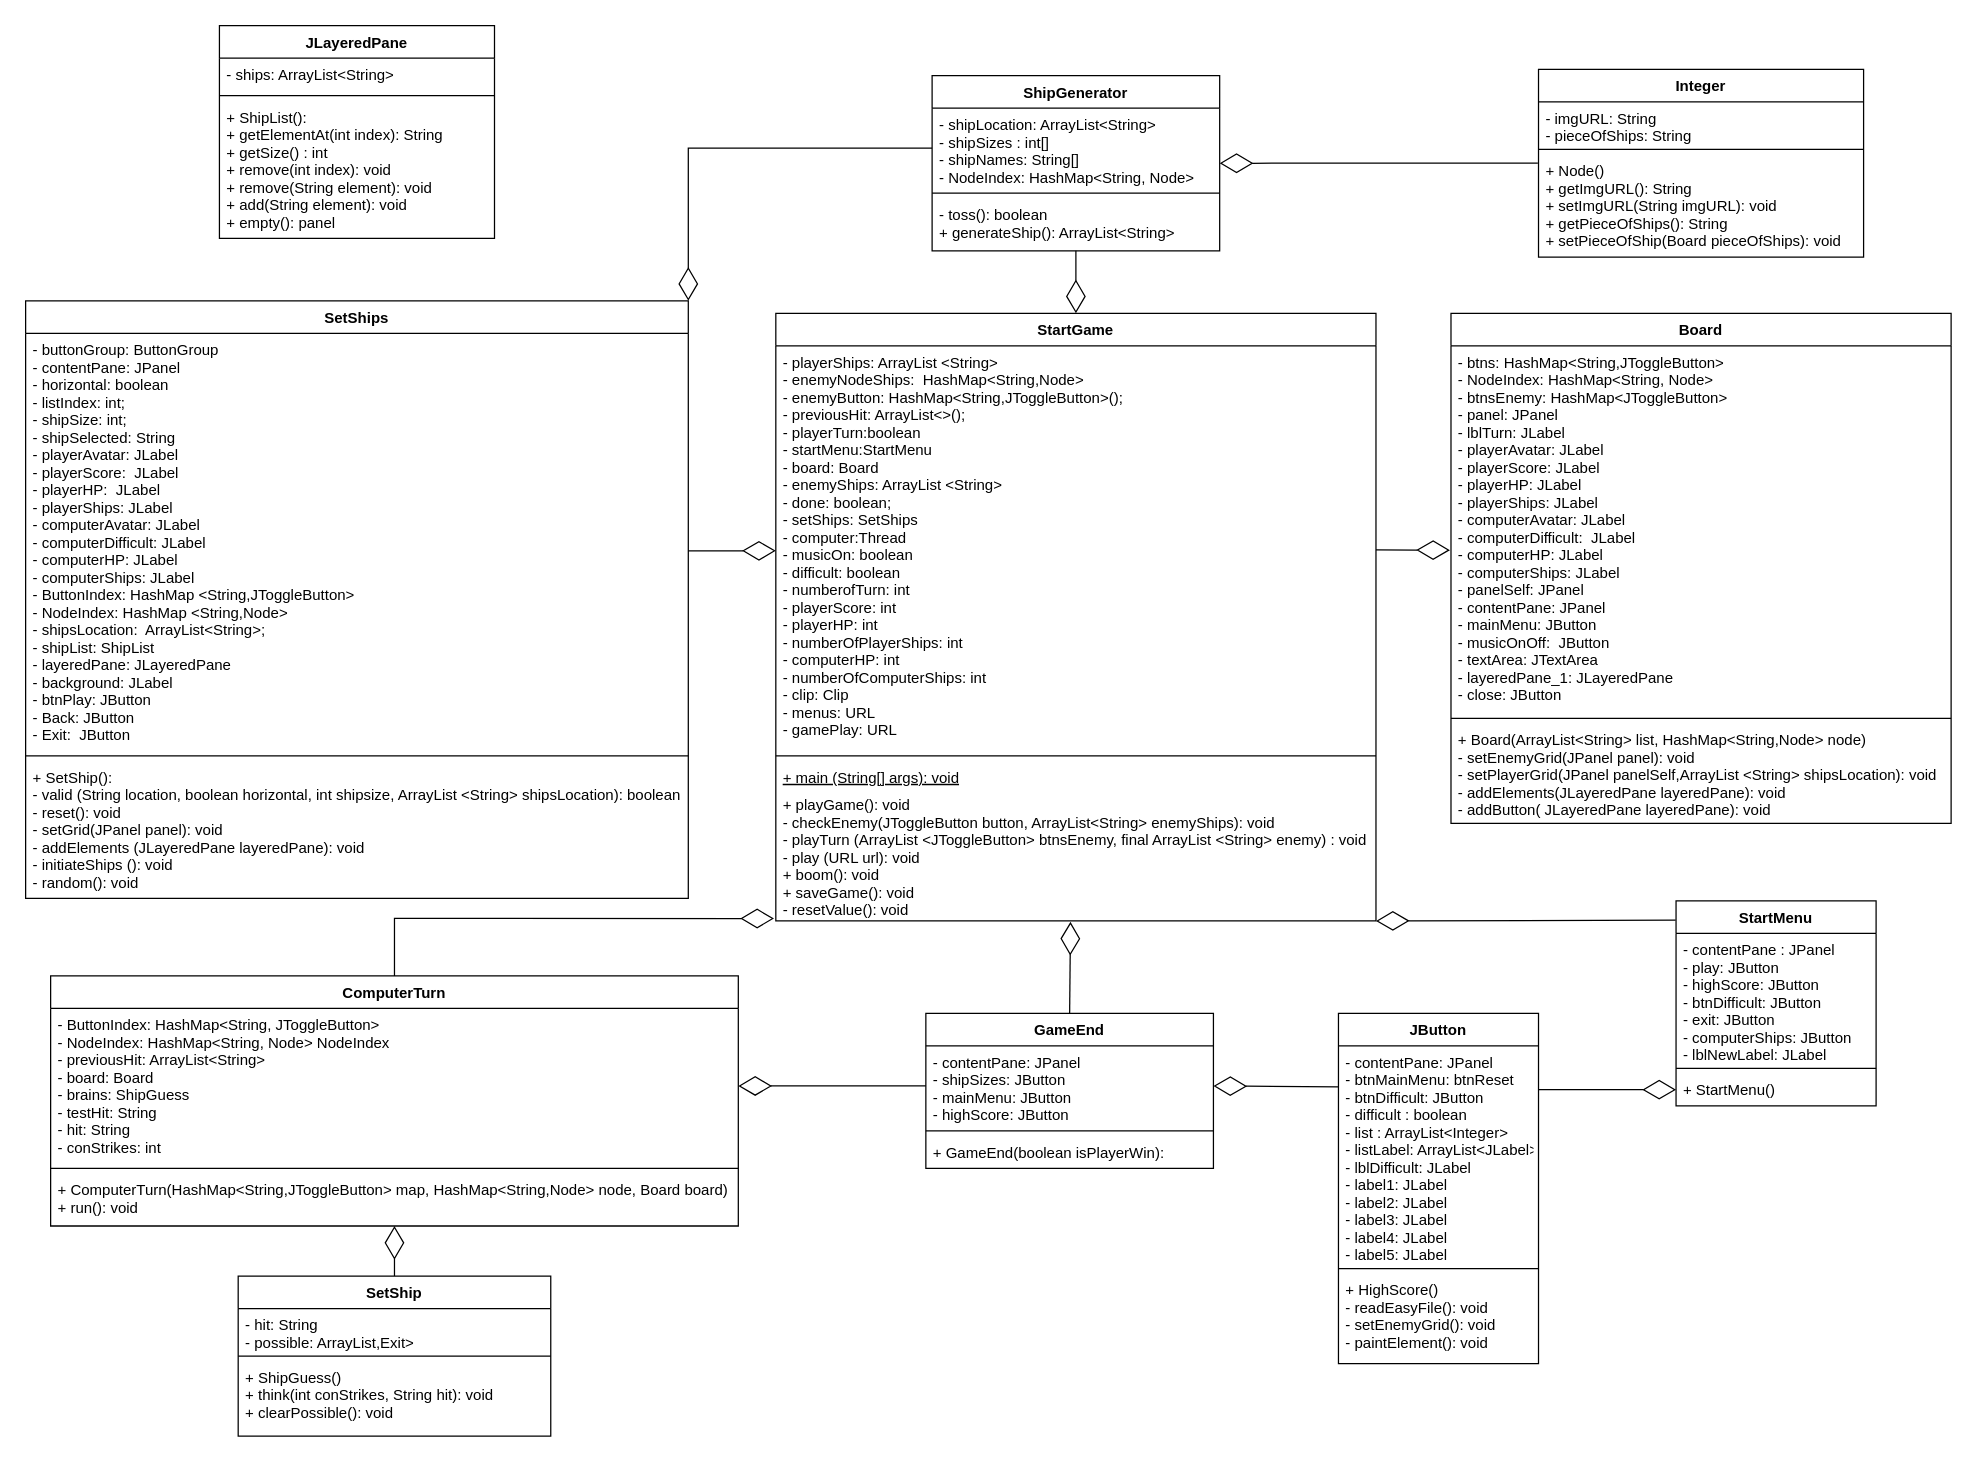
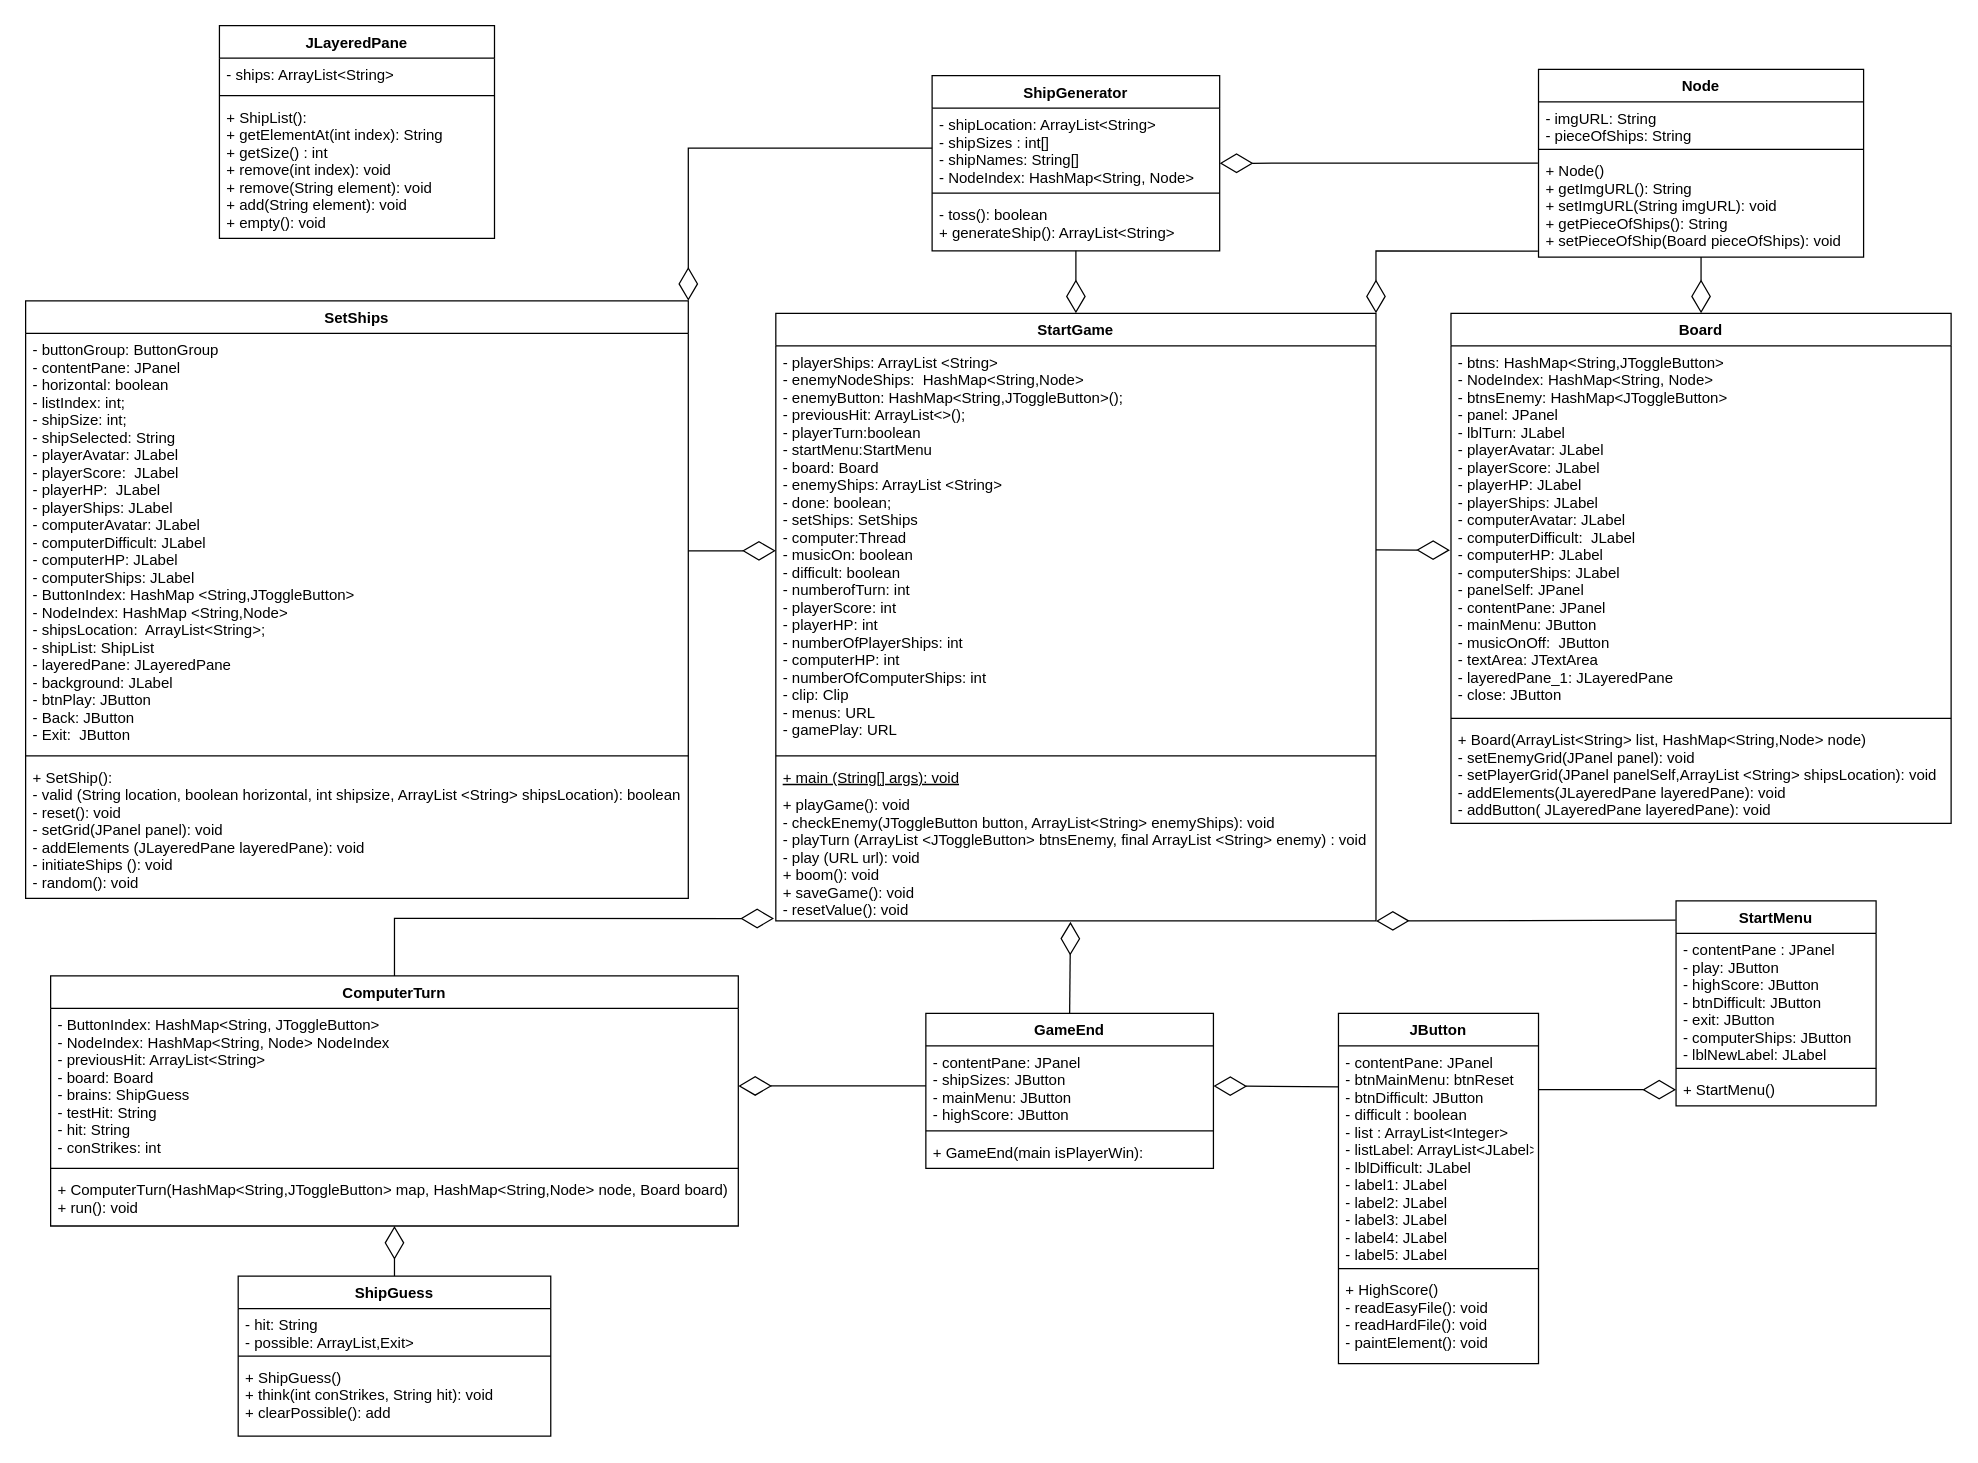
node "Integer": label "Integer" -> "Node"
node "+ ShipList(): + getElementAt(int index): String + getSize() : int + remove(int index): void + remove(String element): void + add(String element): void + empty(): panel": label "+ ShipList(): + getElementAt(int index): String + getSize() : int + remove(int index): void + remove(String element): void + add(String element): void + empty(): panel" -> "+ ShipList(): + getElementAt(int index): String + getSize() : int + remove(int index): void + remove(String element): void + add(String element): void + empty(): void"
edge "+ Node() + getImgURL(): String + setImgURL(String imgURL): void + getPieceOfShips(): String + setPieceOfShip(Board pieceOfShips): void" -> "StartGame": added
edge "+ Node() + getImgURL(): String + setImgURL(String imgURL): void + getPieceOfShips(): String + setPieceOfShip(Board pieceOfShips): void" -> "Board": added
node "+ GameEnd(boolean isPlayerWin):": label "+ GameEnd(boolean isPlayerWin):" -> "+ GameEnd(main isPlayerWin):"
node "+ HighScore() - readEasyFile(): void - setEnemyGrid(): void - paintElement(): void": label "+ HighScore() - readEasyFile(): void - setEnemyGrid(): void - paintElement(): void" -> "+ HighScore() - readEasyFile(): void - readHardFile(): void - paintElement(): void"
node "SetShip": label "SetShip" -> "ShipGuess"
node "+ ShipGuess() + think(int conStrikes, String hit): void + clearPossible(): void": label "+ ShipGuess() + think(int conStrikes, String hit): void + clearPossible(): void" -> "+ ShipGuess() + think(int conStrikes, String hit): void + clearPossible(): add"
